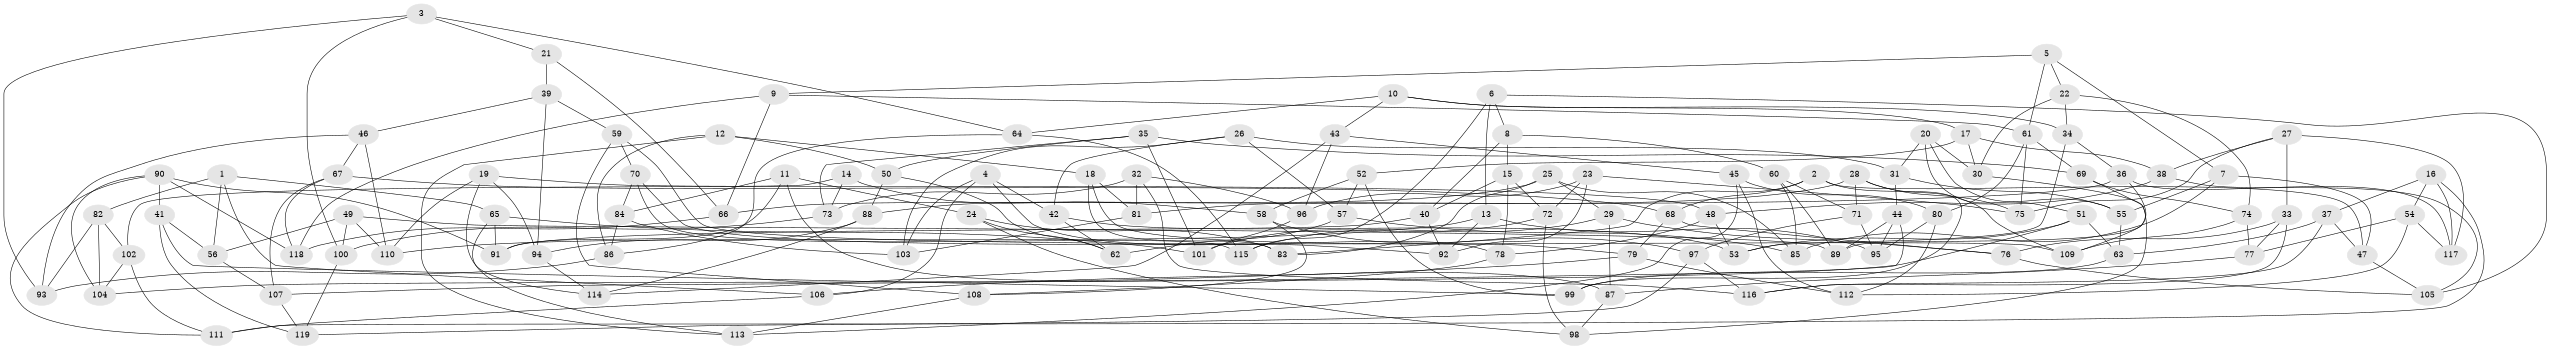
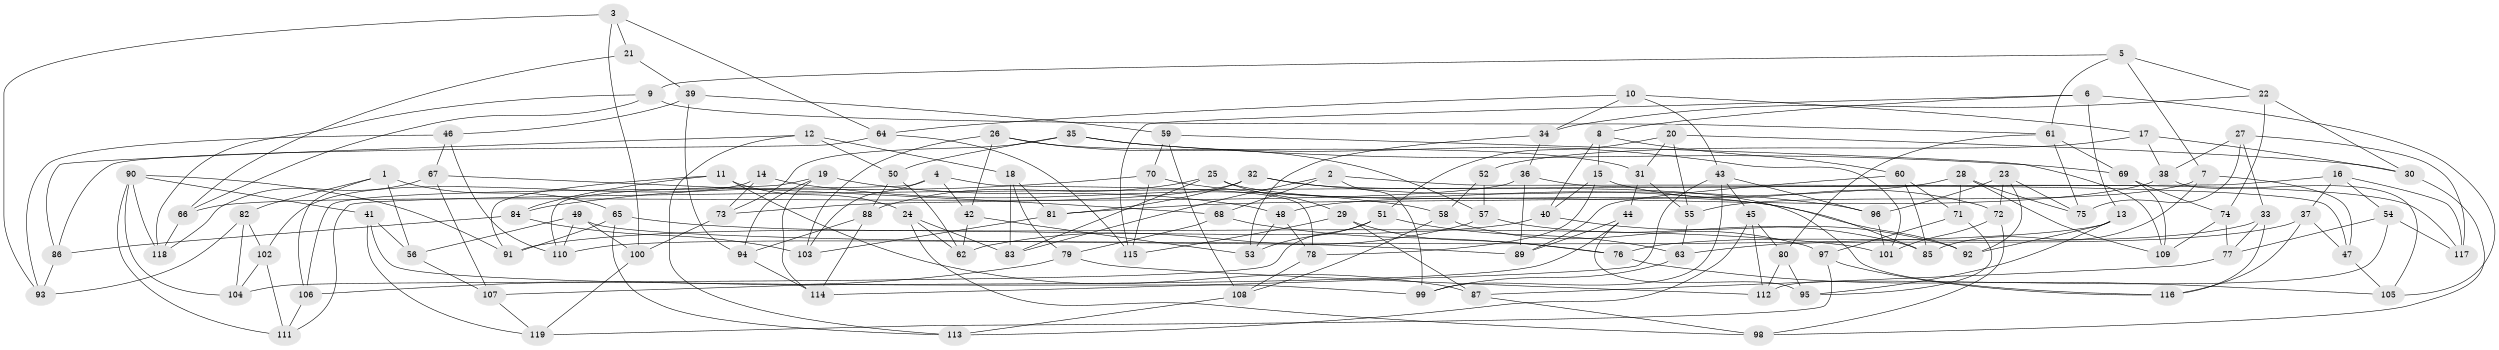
edge "52" -- "99": now "43" -- "99"
